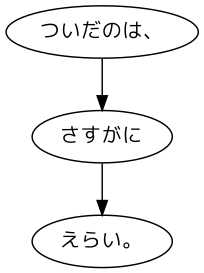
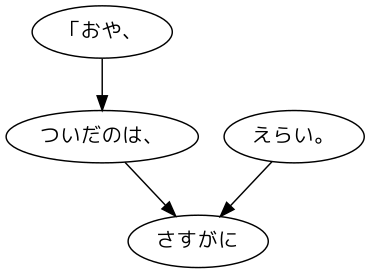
node "「おや、": added
edge "さすがに" -> "えらい。": reversed
